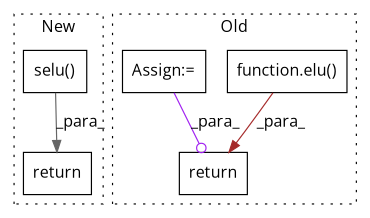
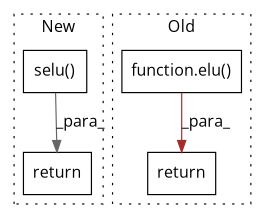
node "Assign:=": removed
